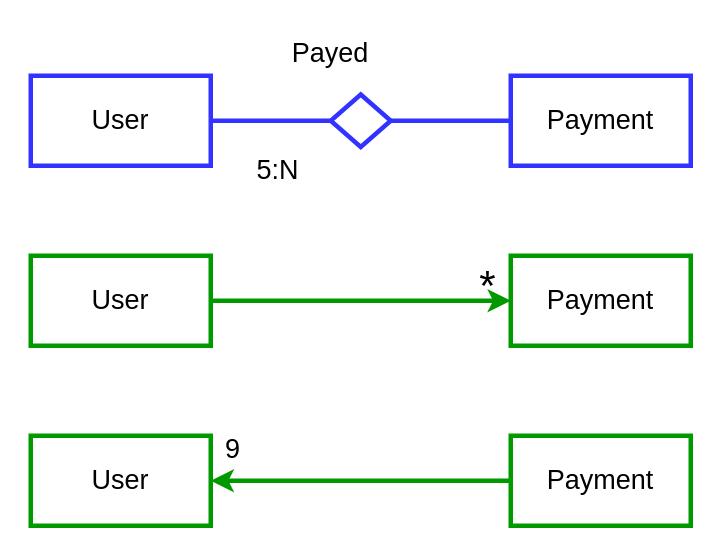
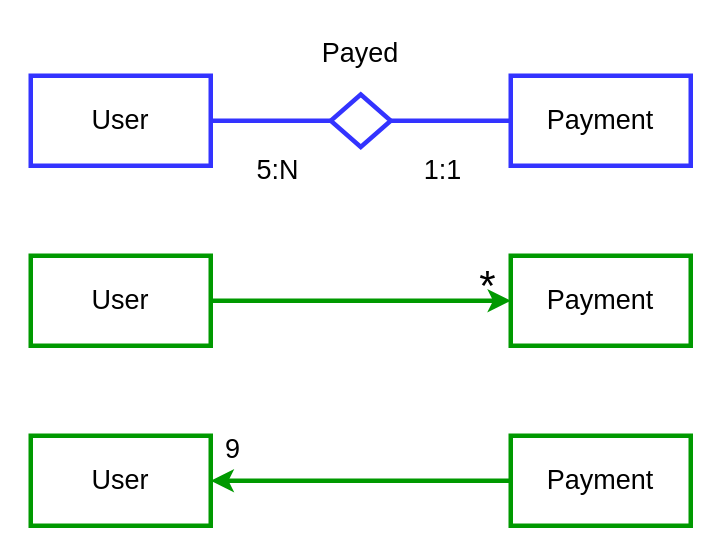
node "Payed": moved (331, 53) -> (361, 53)
node "1:1": added
